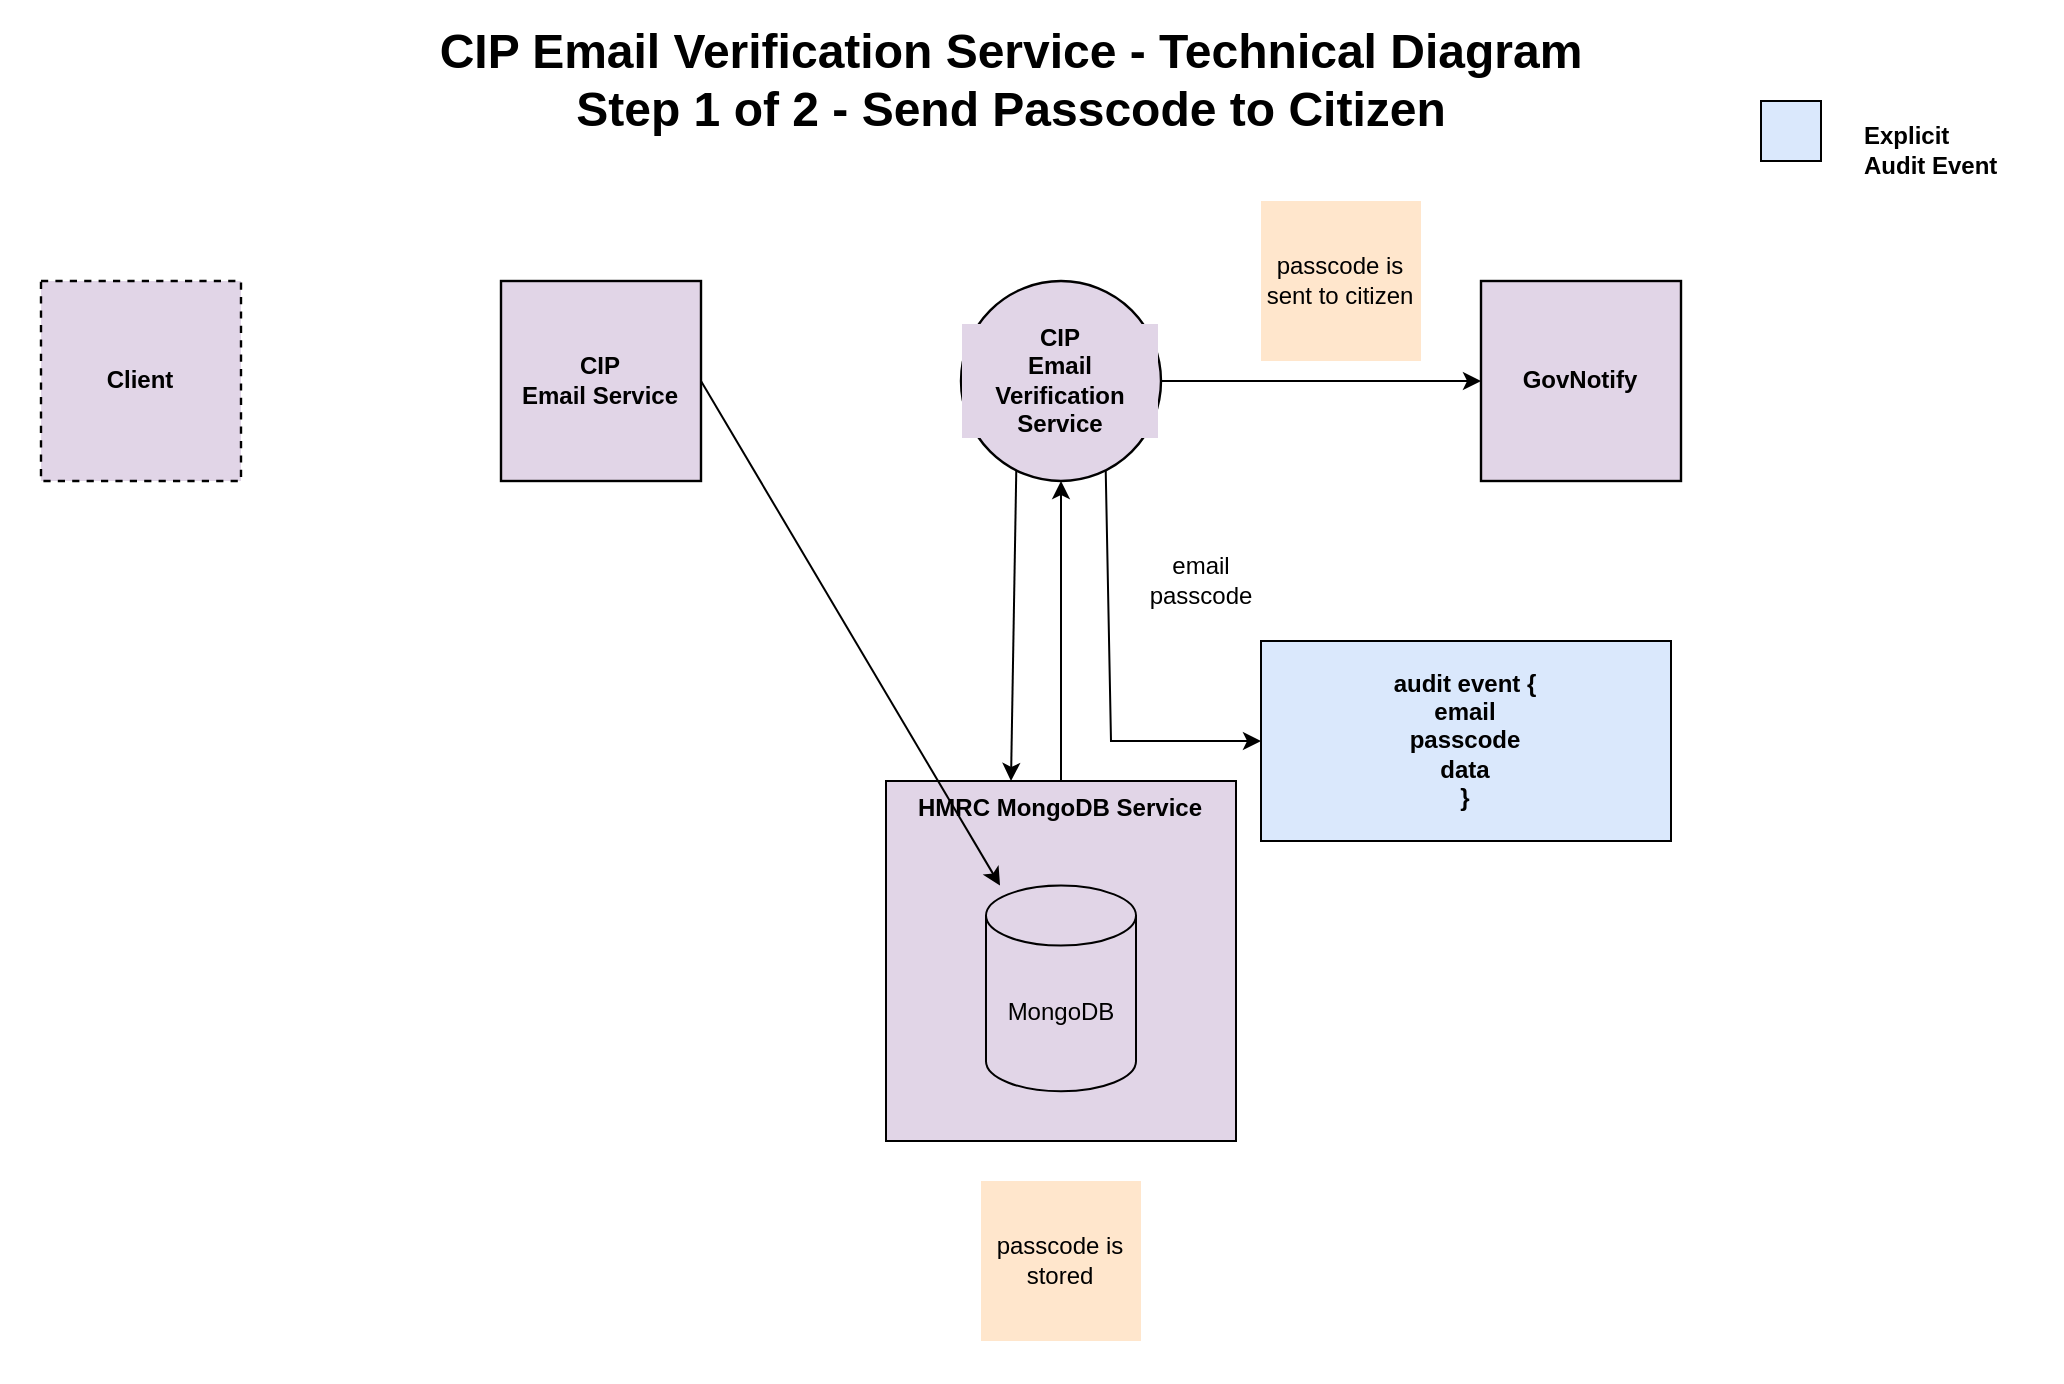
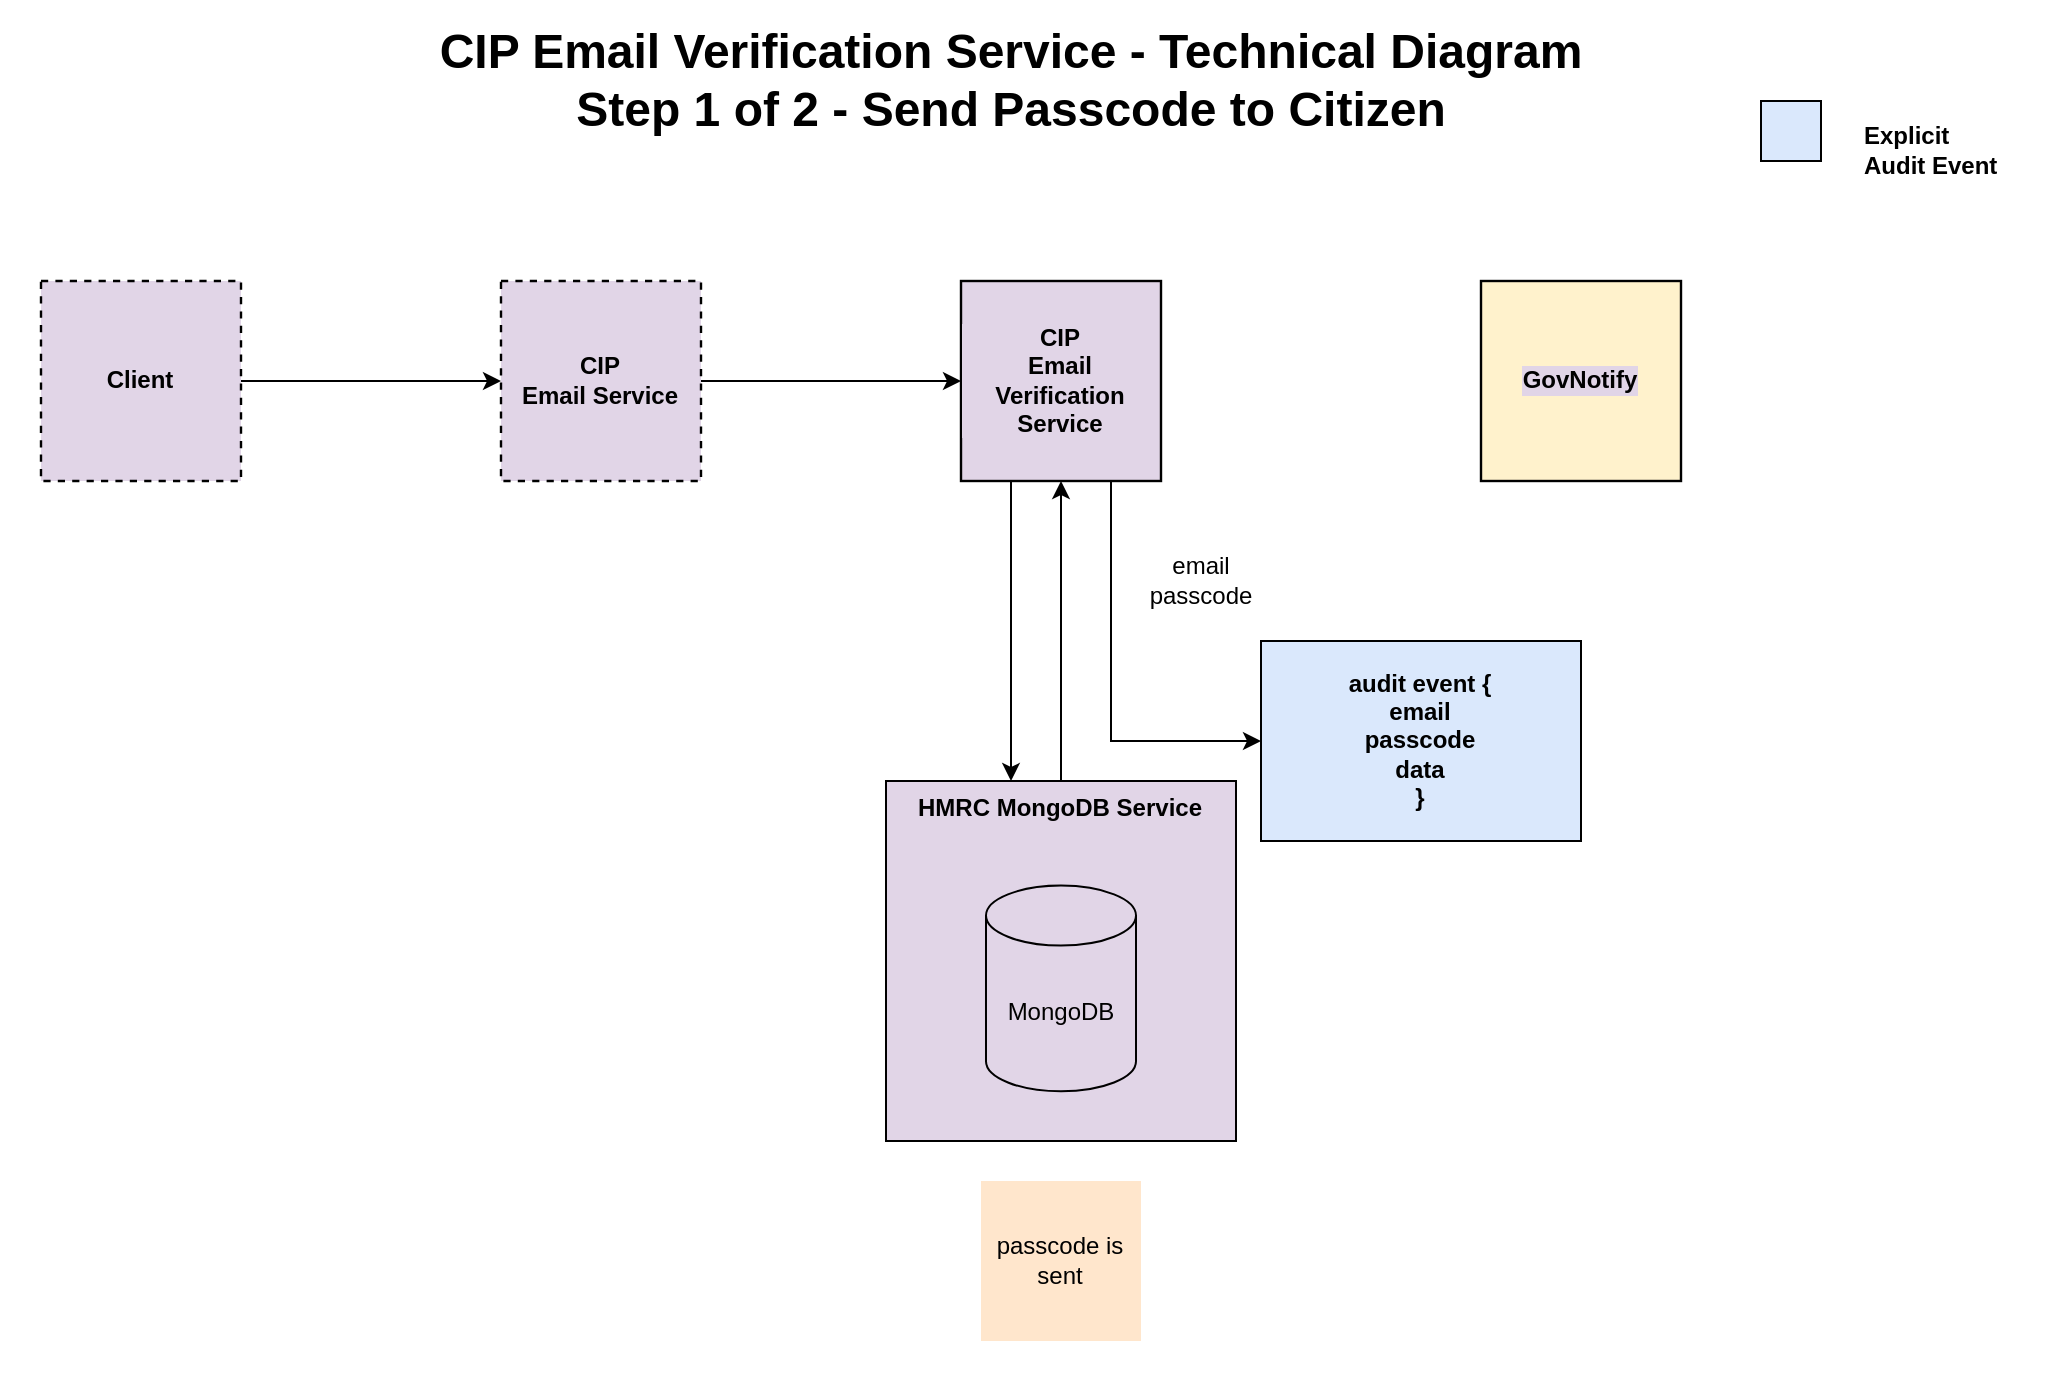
node "passcode is sent to citizen": removed
edge "Client" -> "CIP Email Service": added
node "CIP Email Service": style solid -> dashed
node "CIP Email Verification Service": shape ellipse -> rectangle
edge "CIP Email Verification Service" -> "GovNotify": removed
node "GovNotify": fillcolor #e1d5e7 -> #fff2cc
edge "CIP Email Service" -> "MongoDB": now "CIP Email Service" -> "CIP Email Verification Service"
node "audit event { emailpasscodedata}": size 410x200 -> 320x200
node "passcode is stored": label "passcode is stored" -> "passcode is sent"
